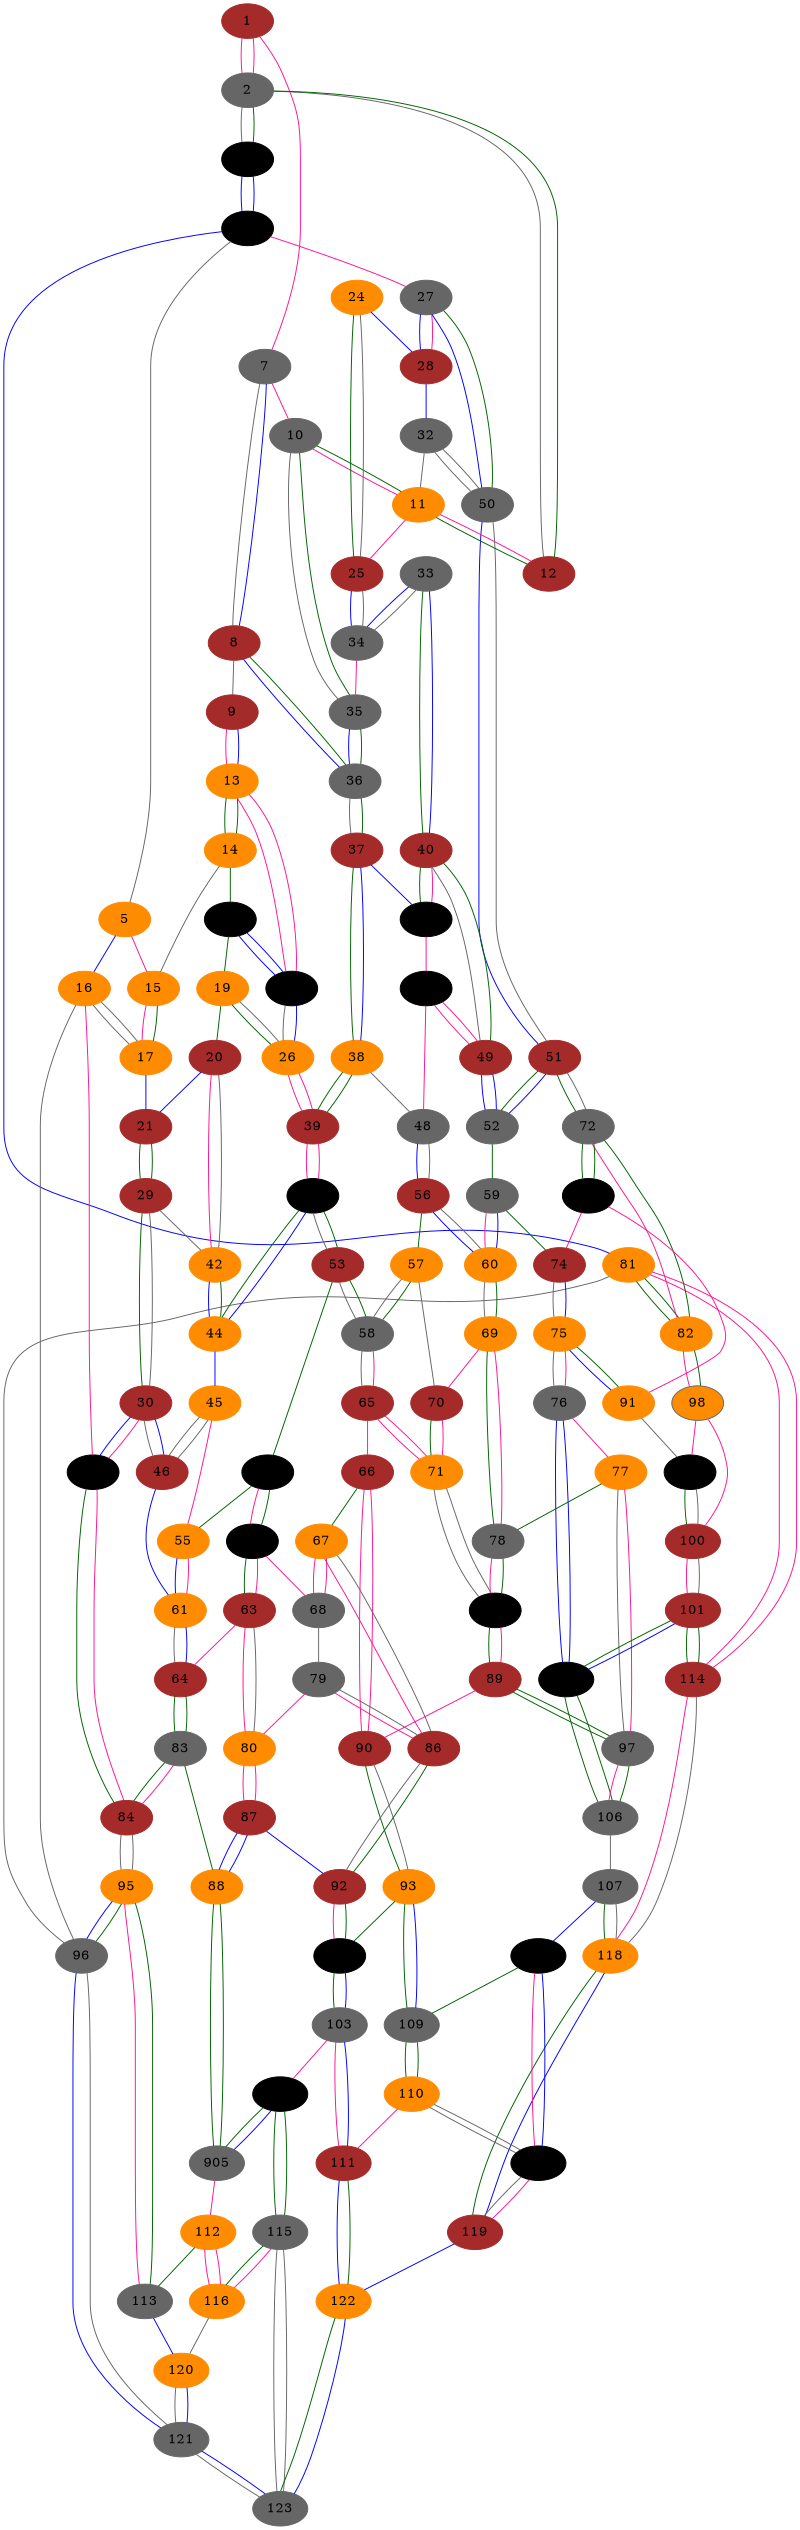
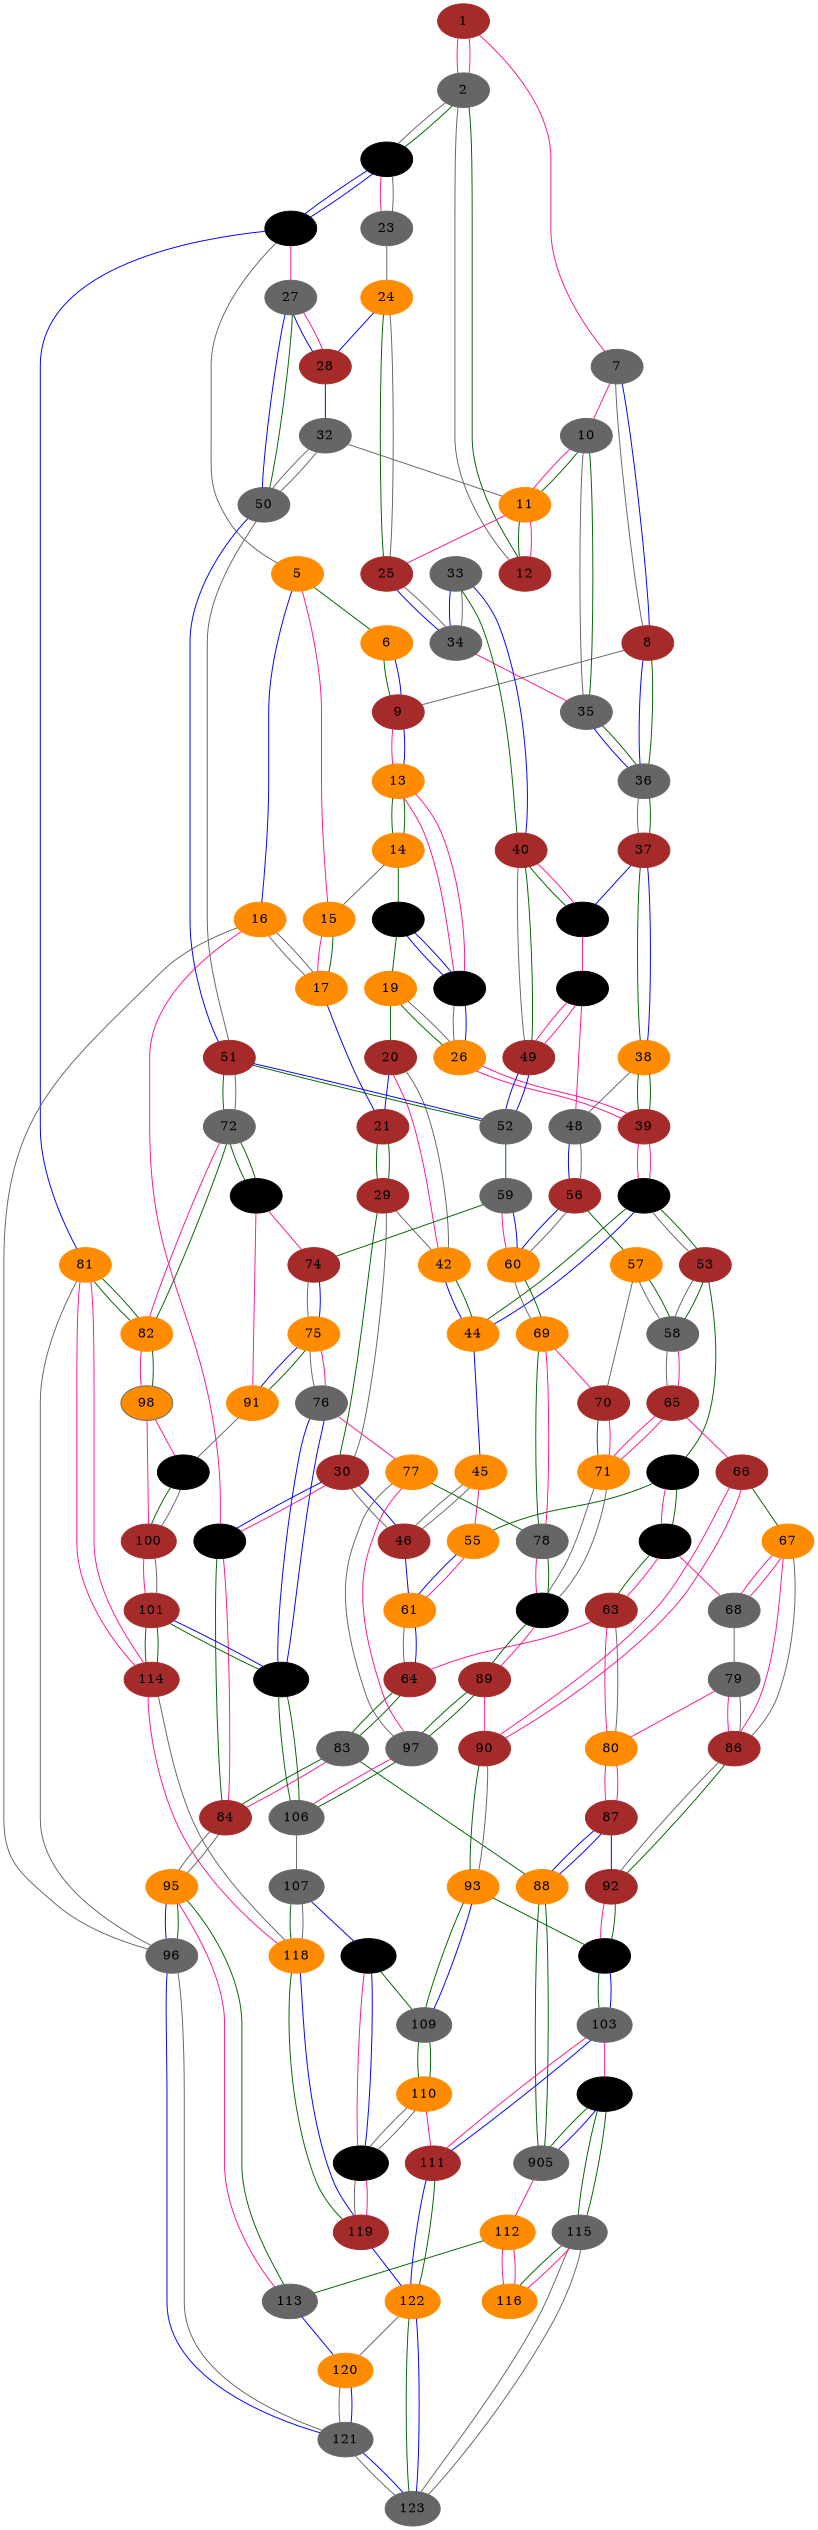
node "23": added
node "6": added
edge "116" -- "120": now "122" -- "120"
